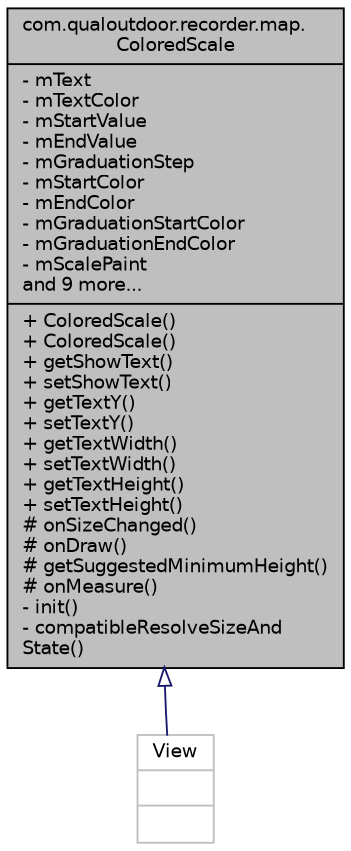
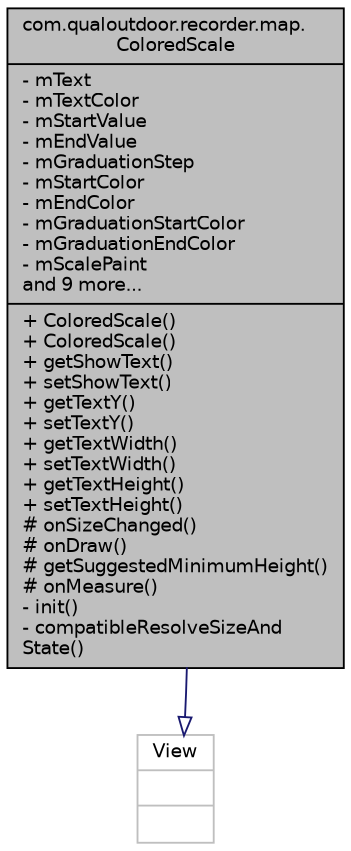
edge "View" -> "com.qualoutdoor.recorder.map.": reversed
